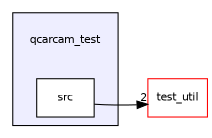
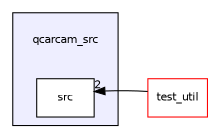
node "qcarcam_test": label "qcarcam_test" -> "qcarcam_src"
edge "src" -> "test_util": reversed
